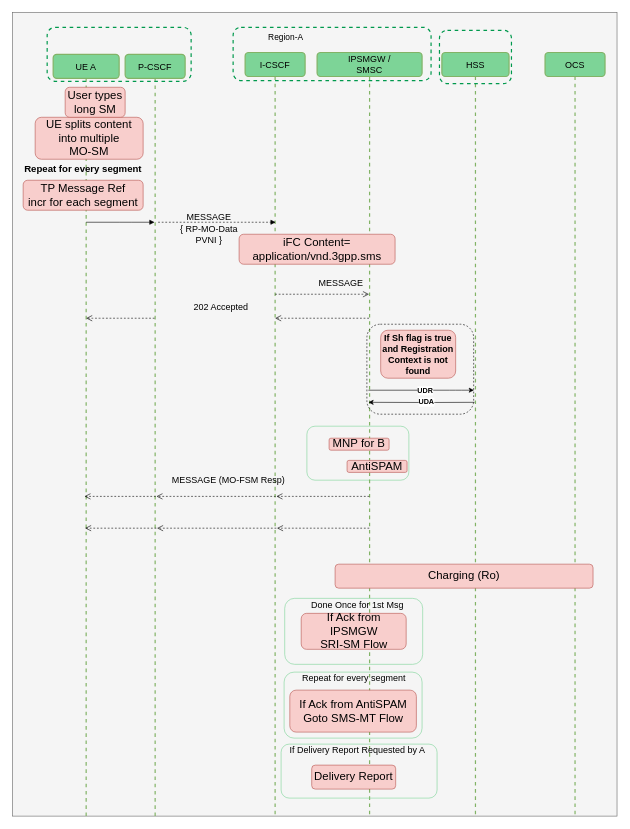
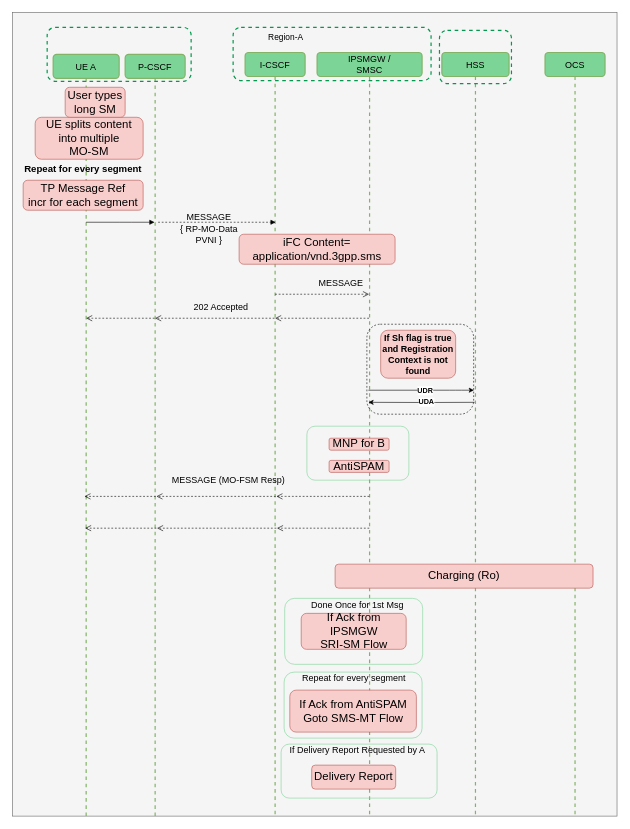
edge "I-CSCF" -> "P-CSCF": added
node "AntiSPAM": moved (377, 467) -> (359, 467)
